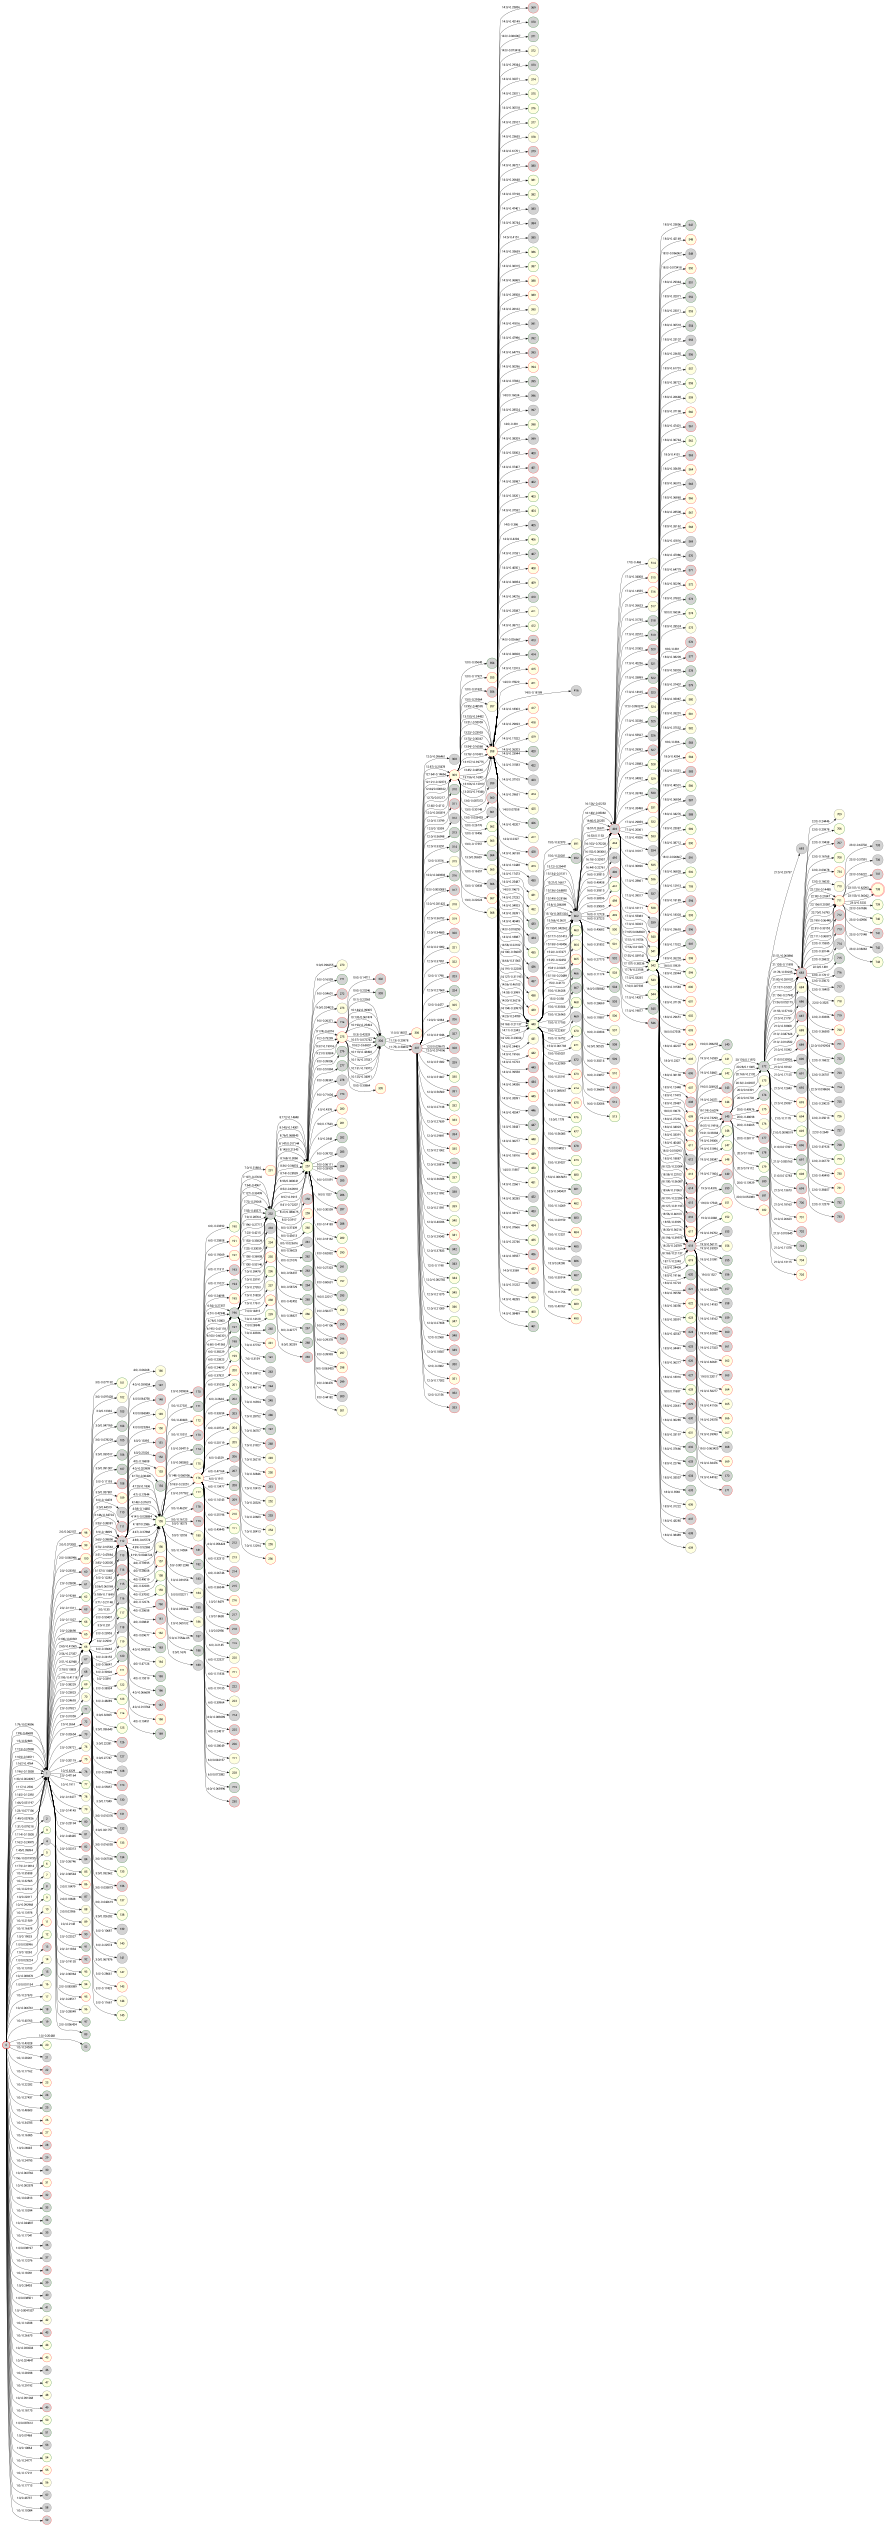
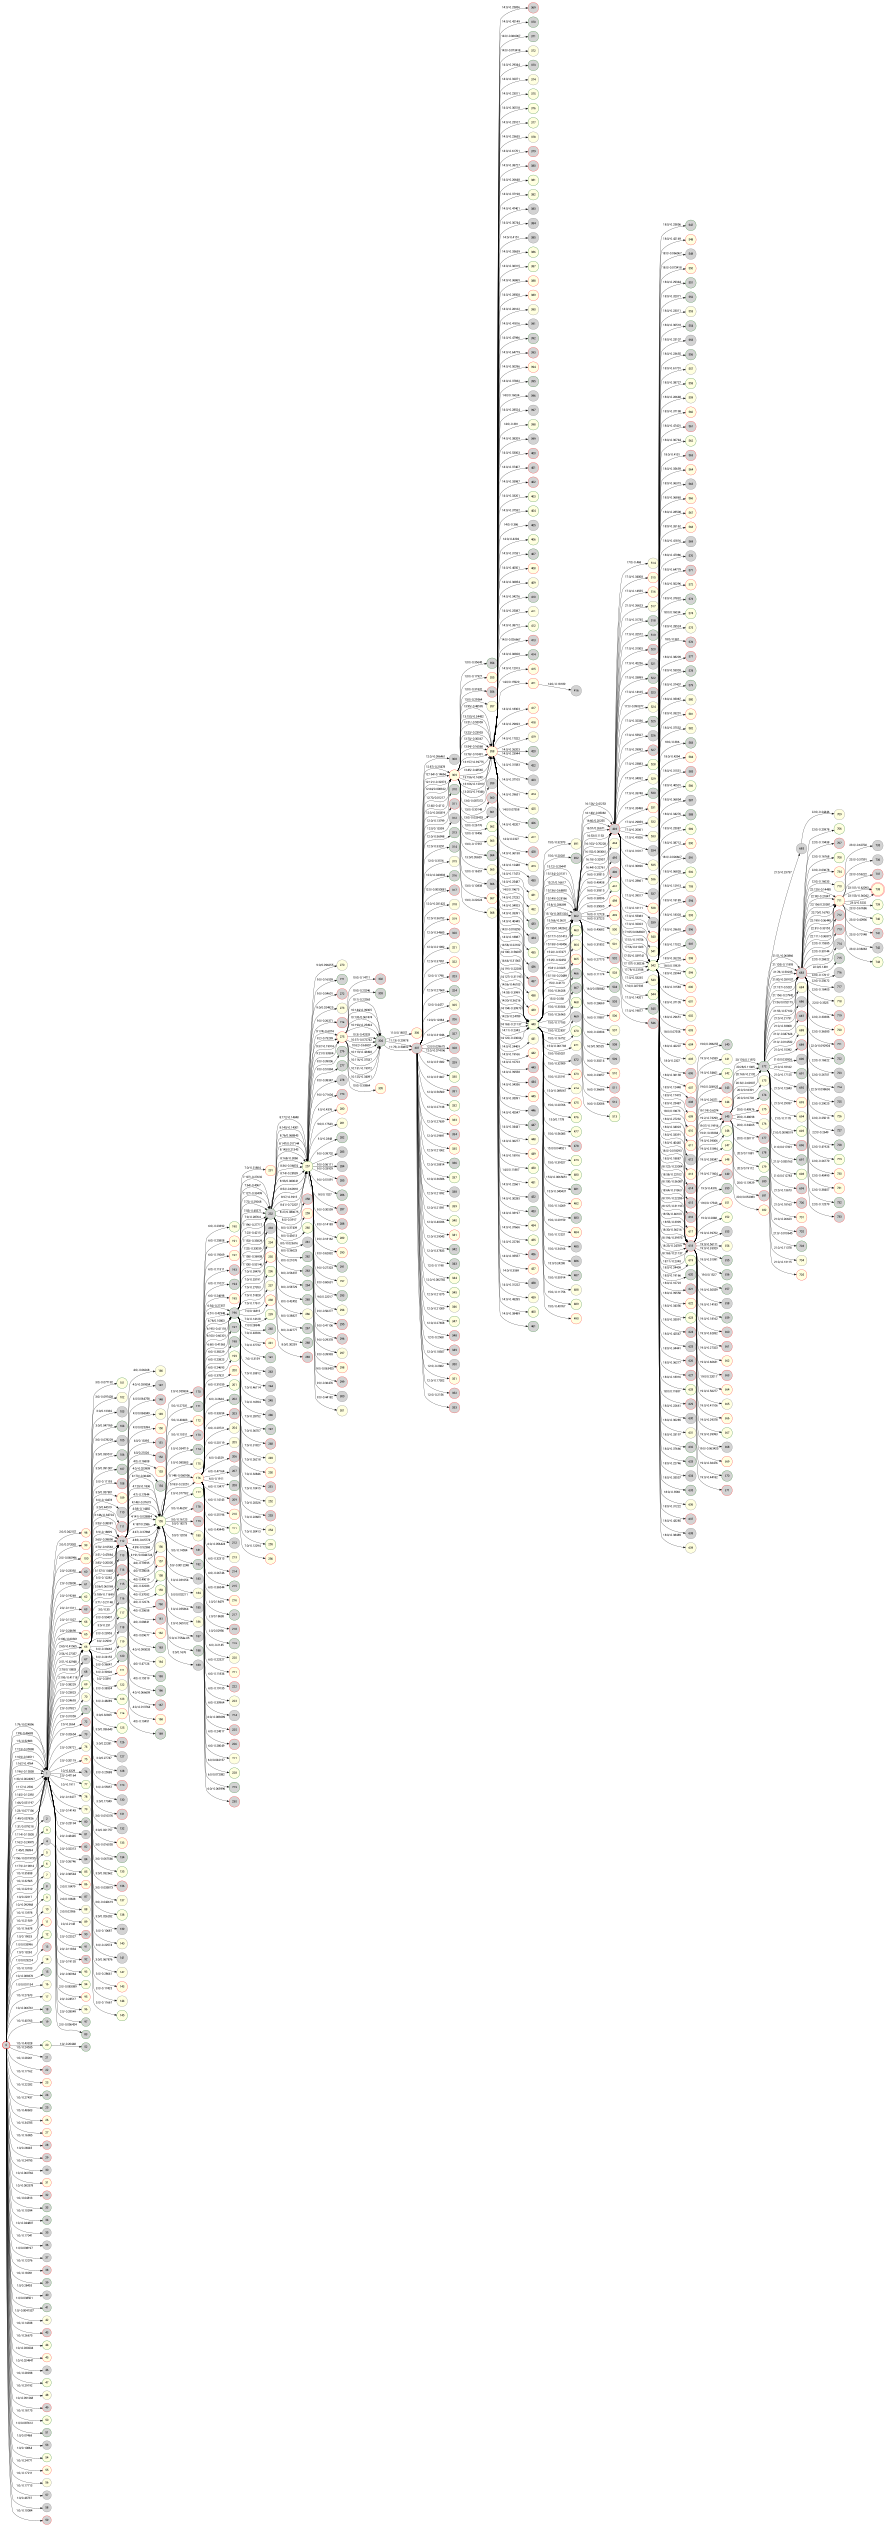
edge "358" -> "416": now "421" -> "416"
edge "576" -> "542": reversed
edge "683" -> "709": now "685" -> "709"
edge "0" -> "52": now "20" -> "52"
